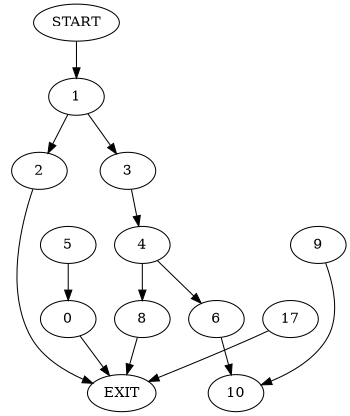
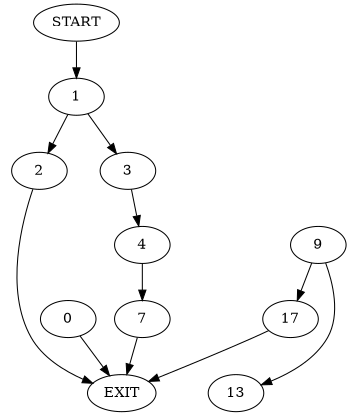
node "5": removed
edge "9" -> "17": added
node "8": label "8" -> "7"
node "6": removed
node "10": label "10" -> "13"
